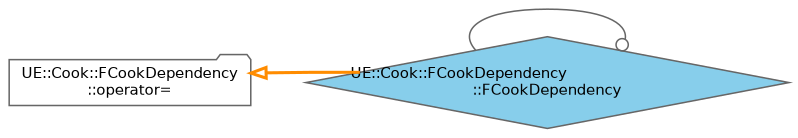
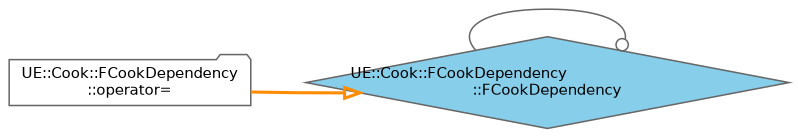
edge "UE::Cook::FCookDependency ::FCookDependency" -> "UE::Cook::FCookDependency ::operator=": reversed
